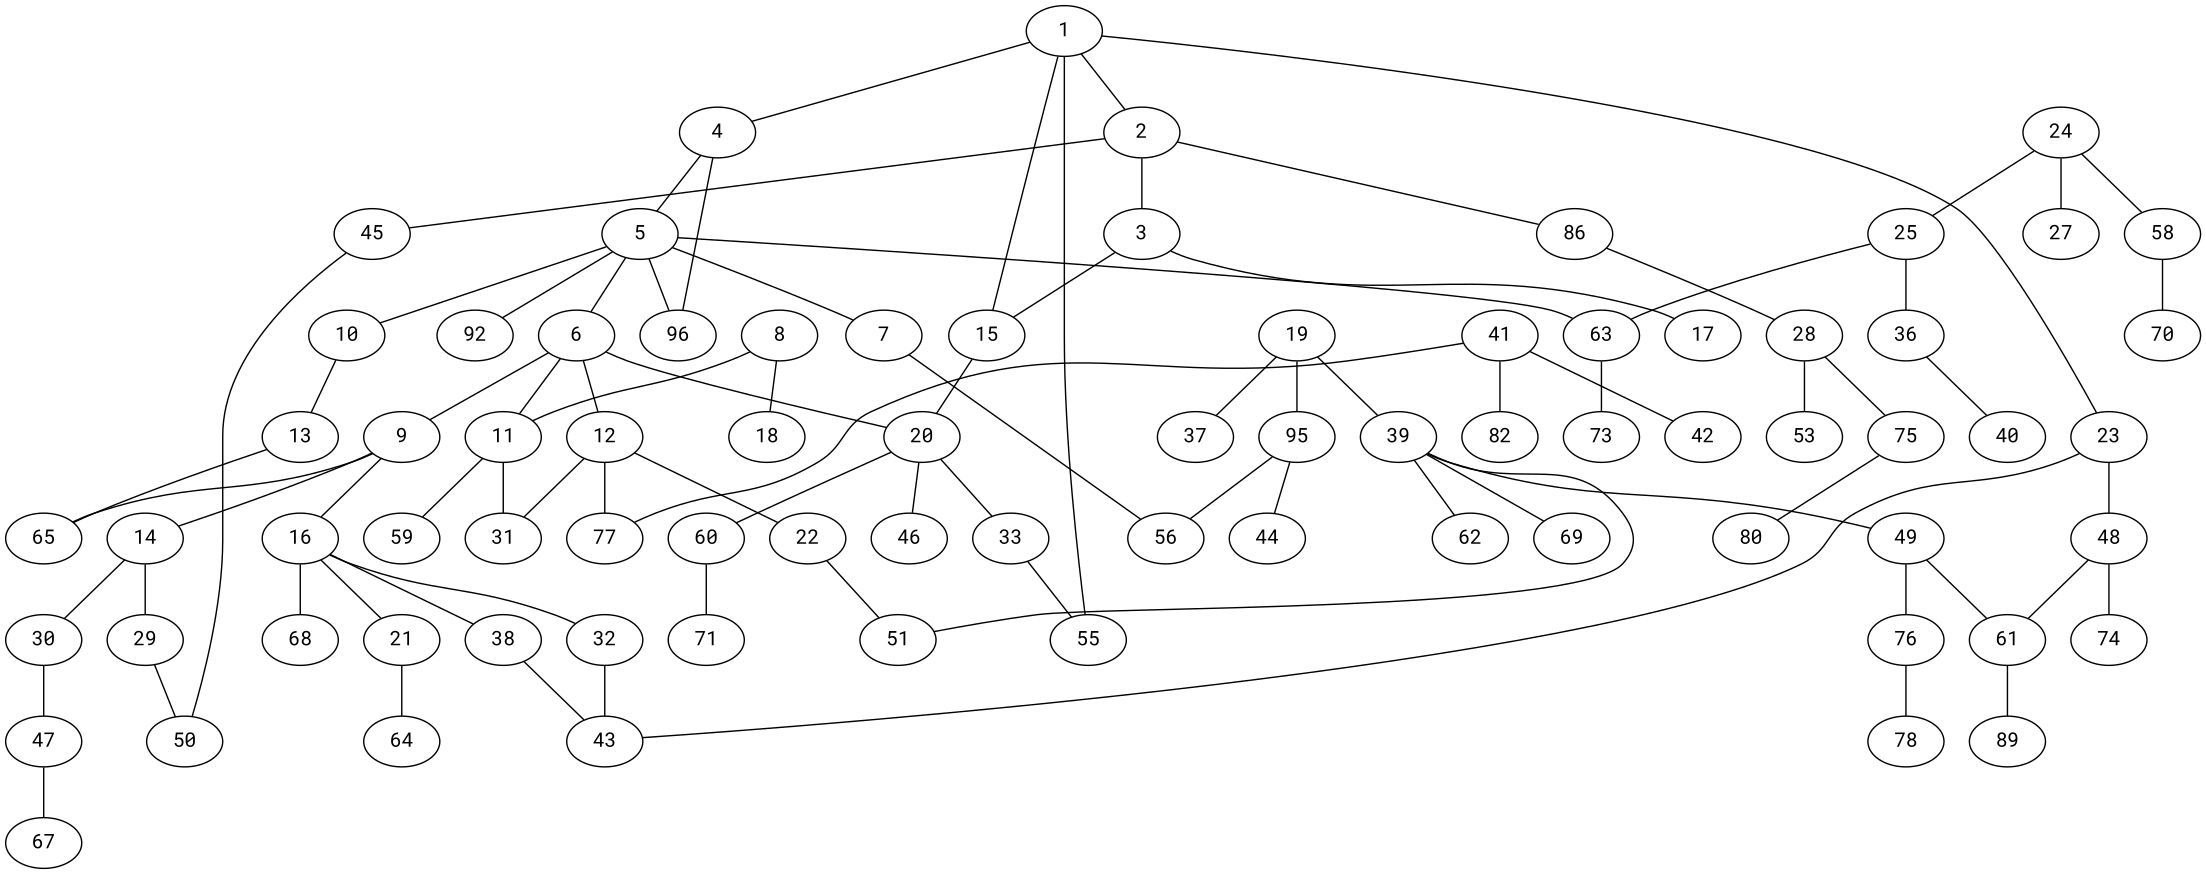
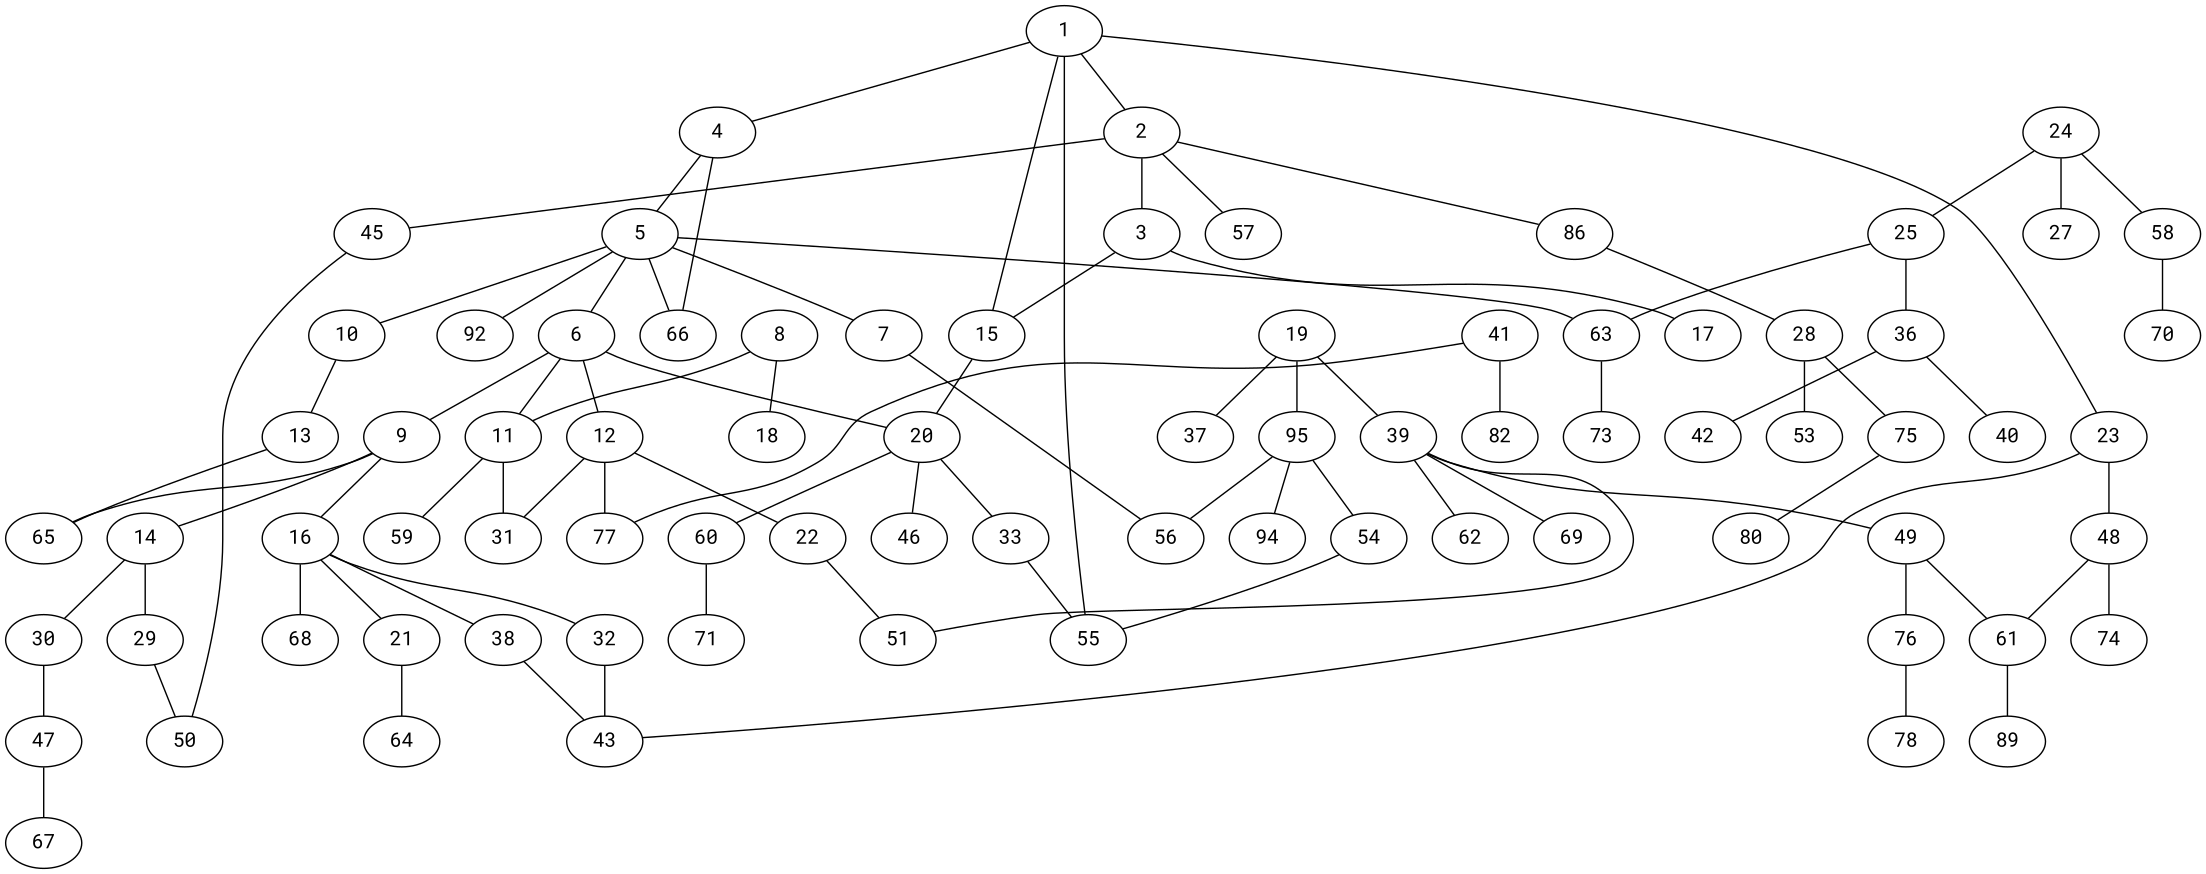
node "57": added
node "96": label "96" -> "66"
edge "41" -- "42": now "36" -- "42"
node "44": label "44" -> "94"
node "54": added
